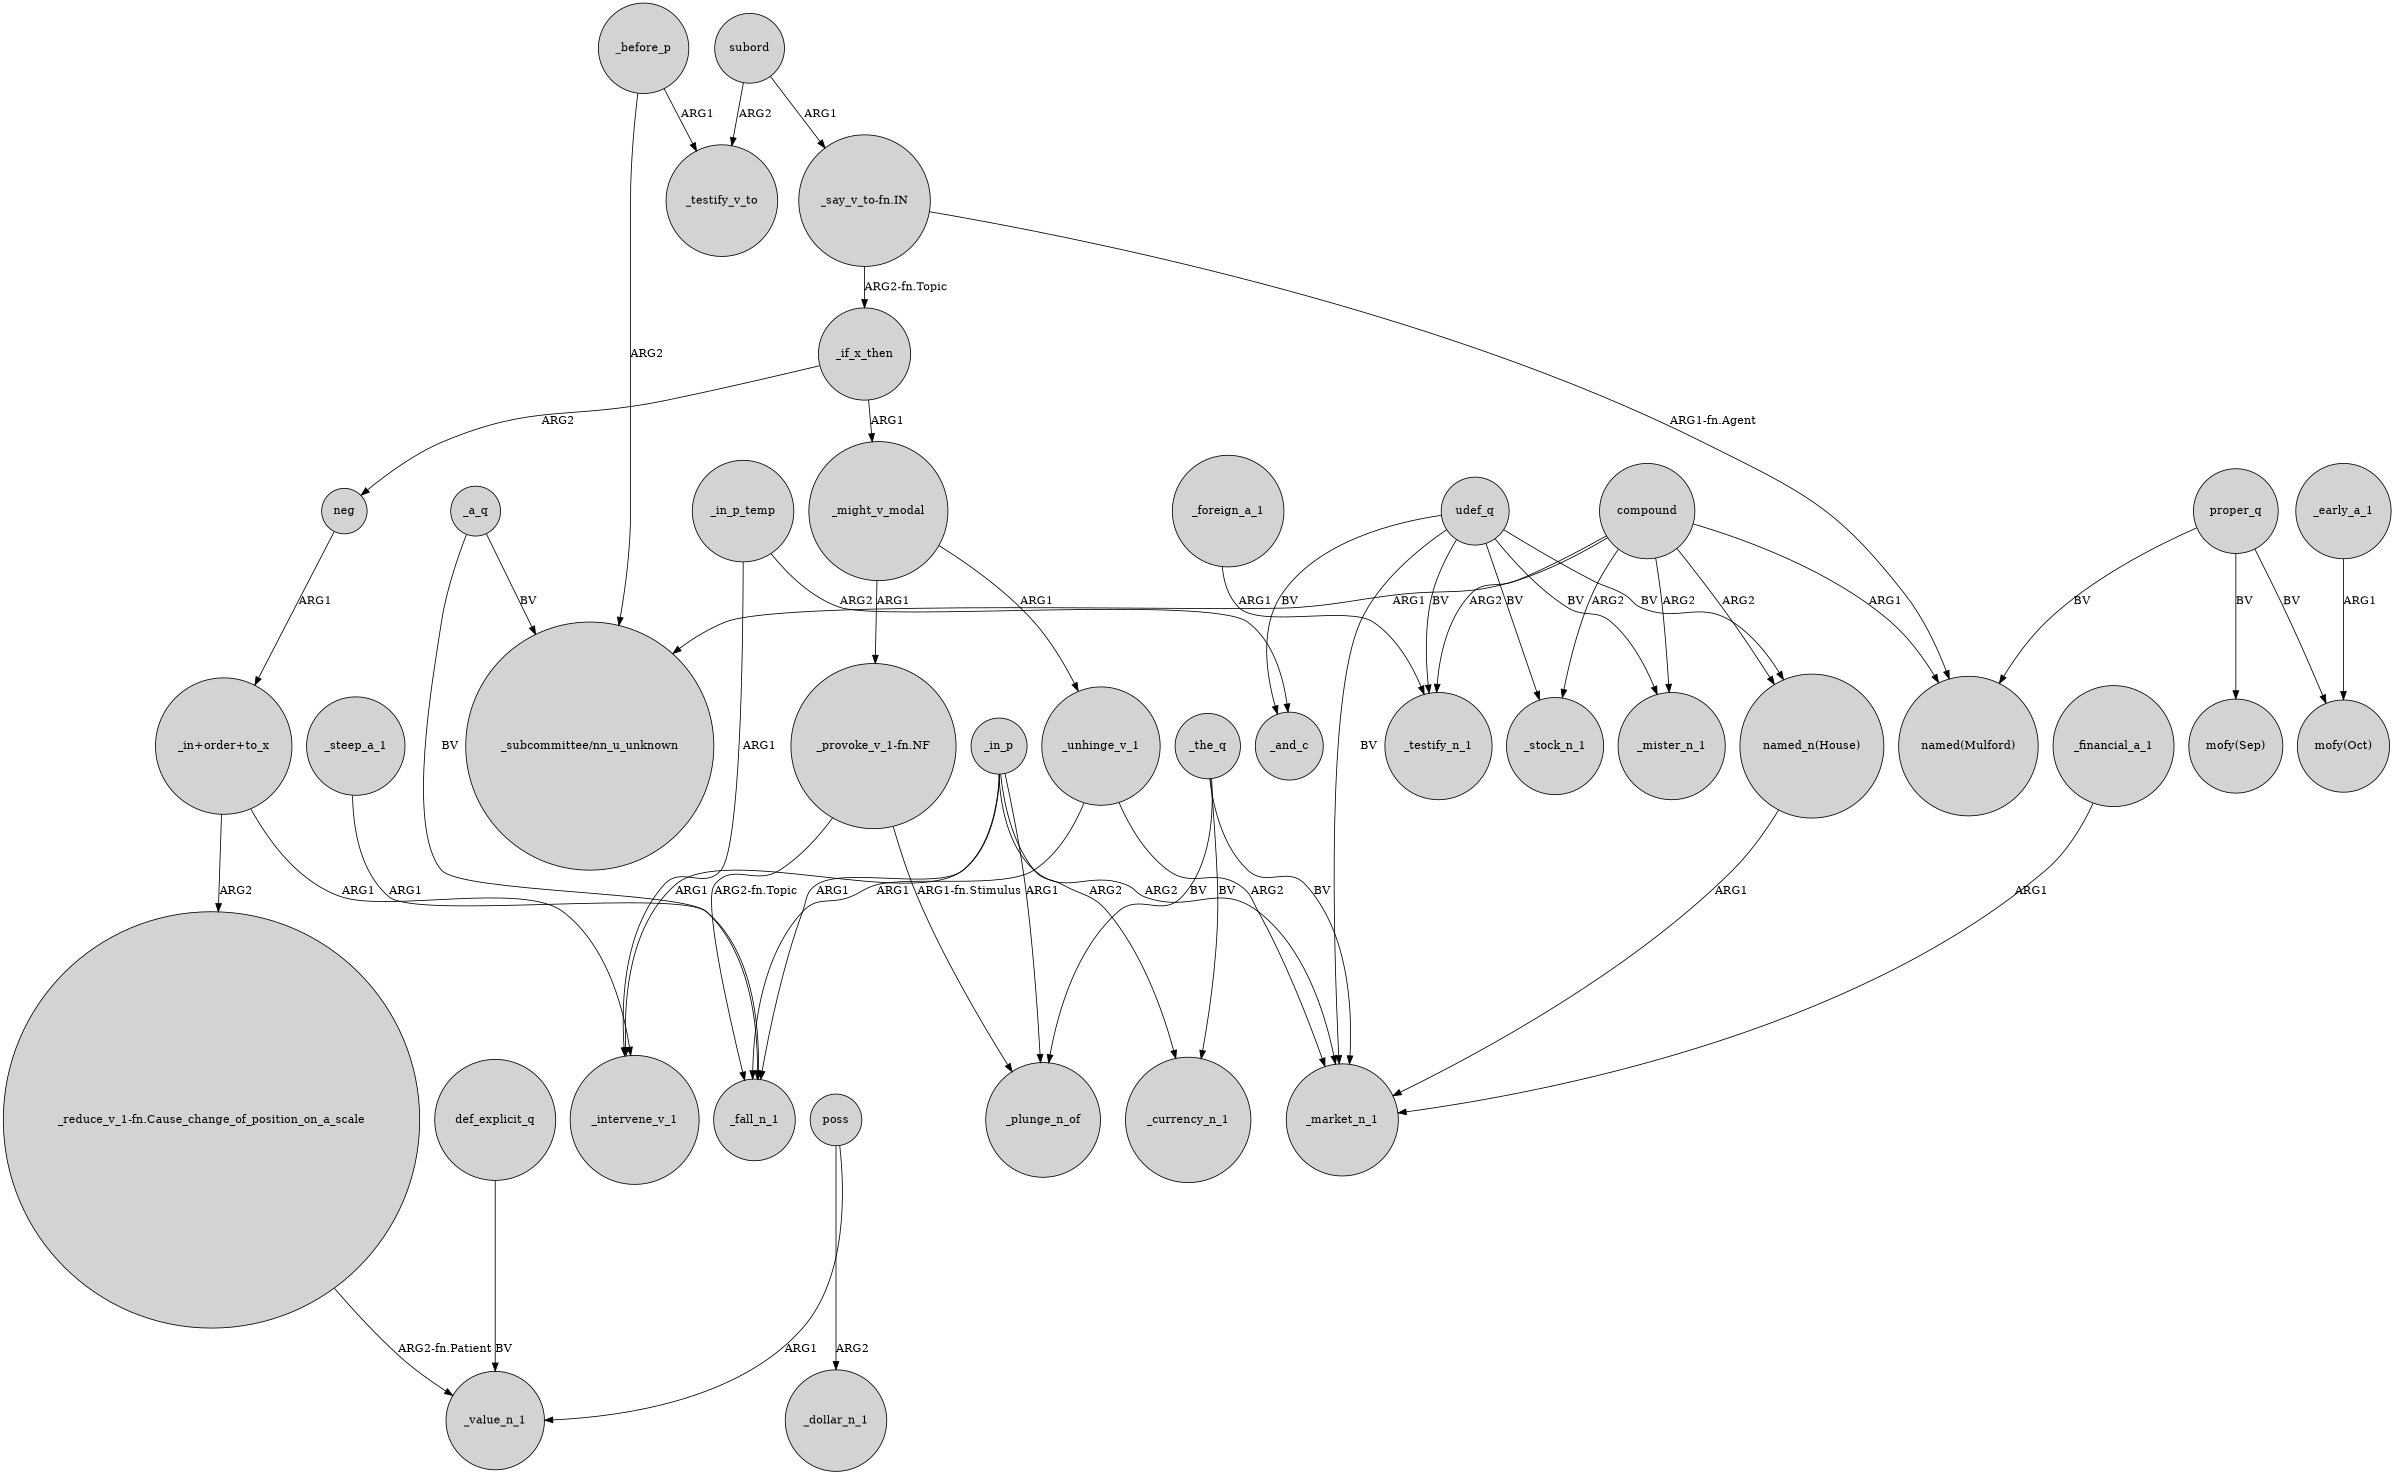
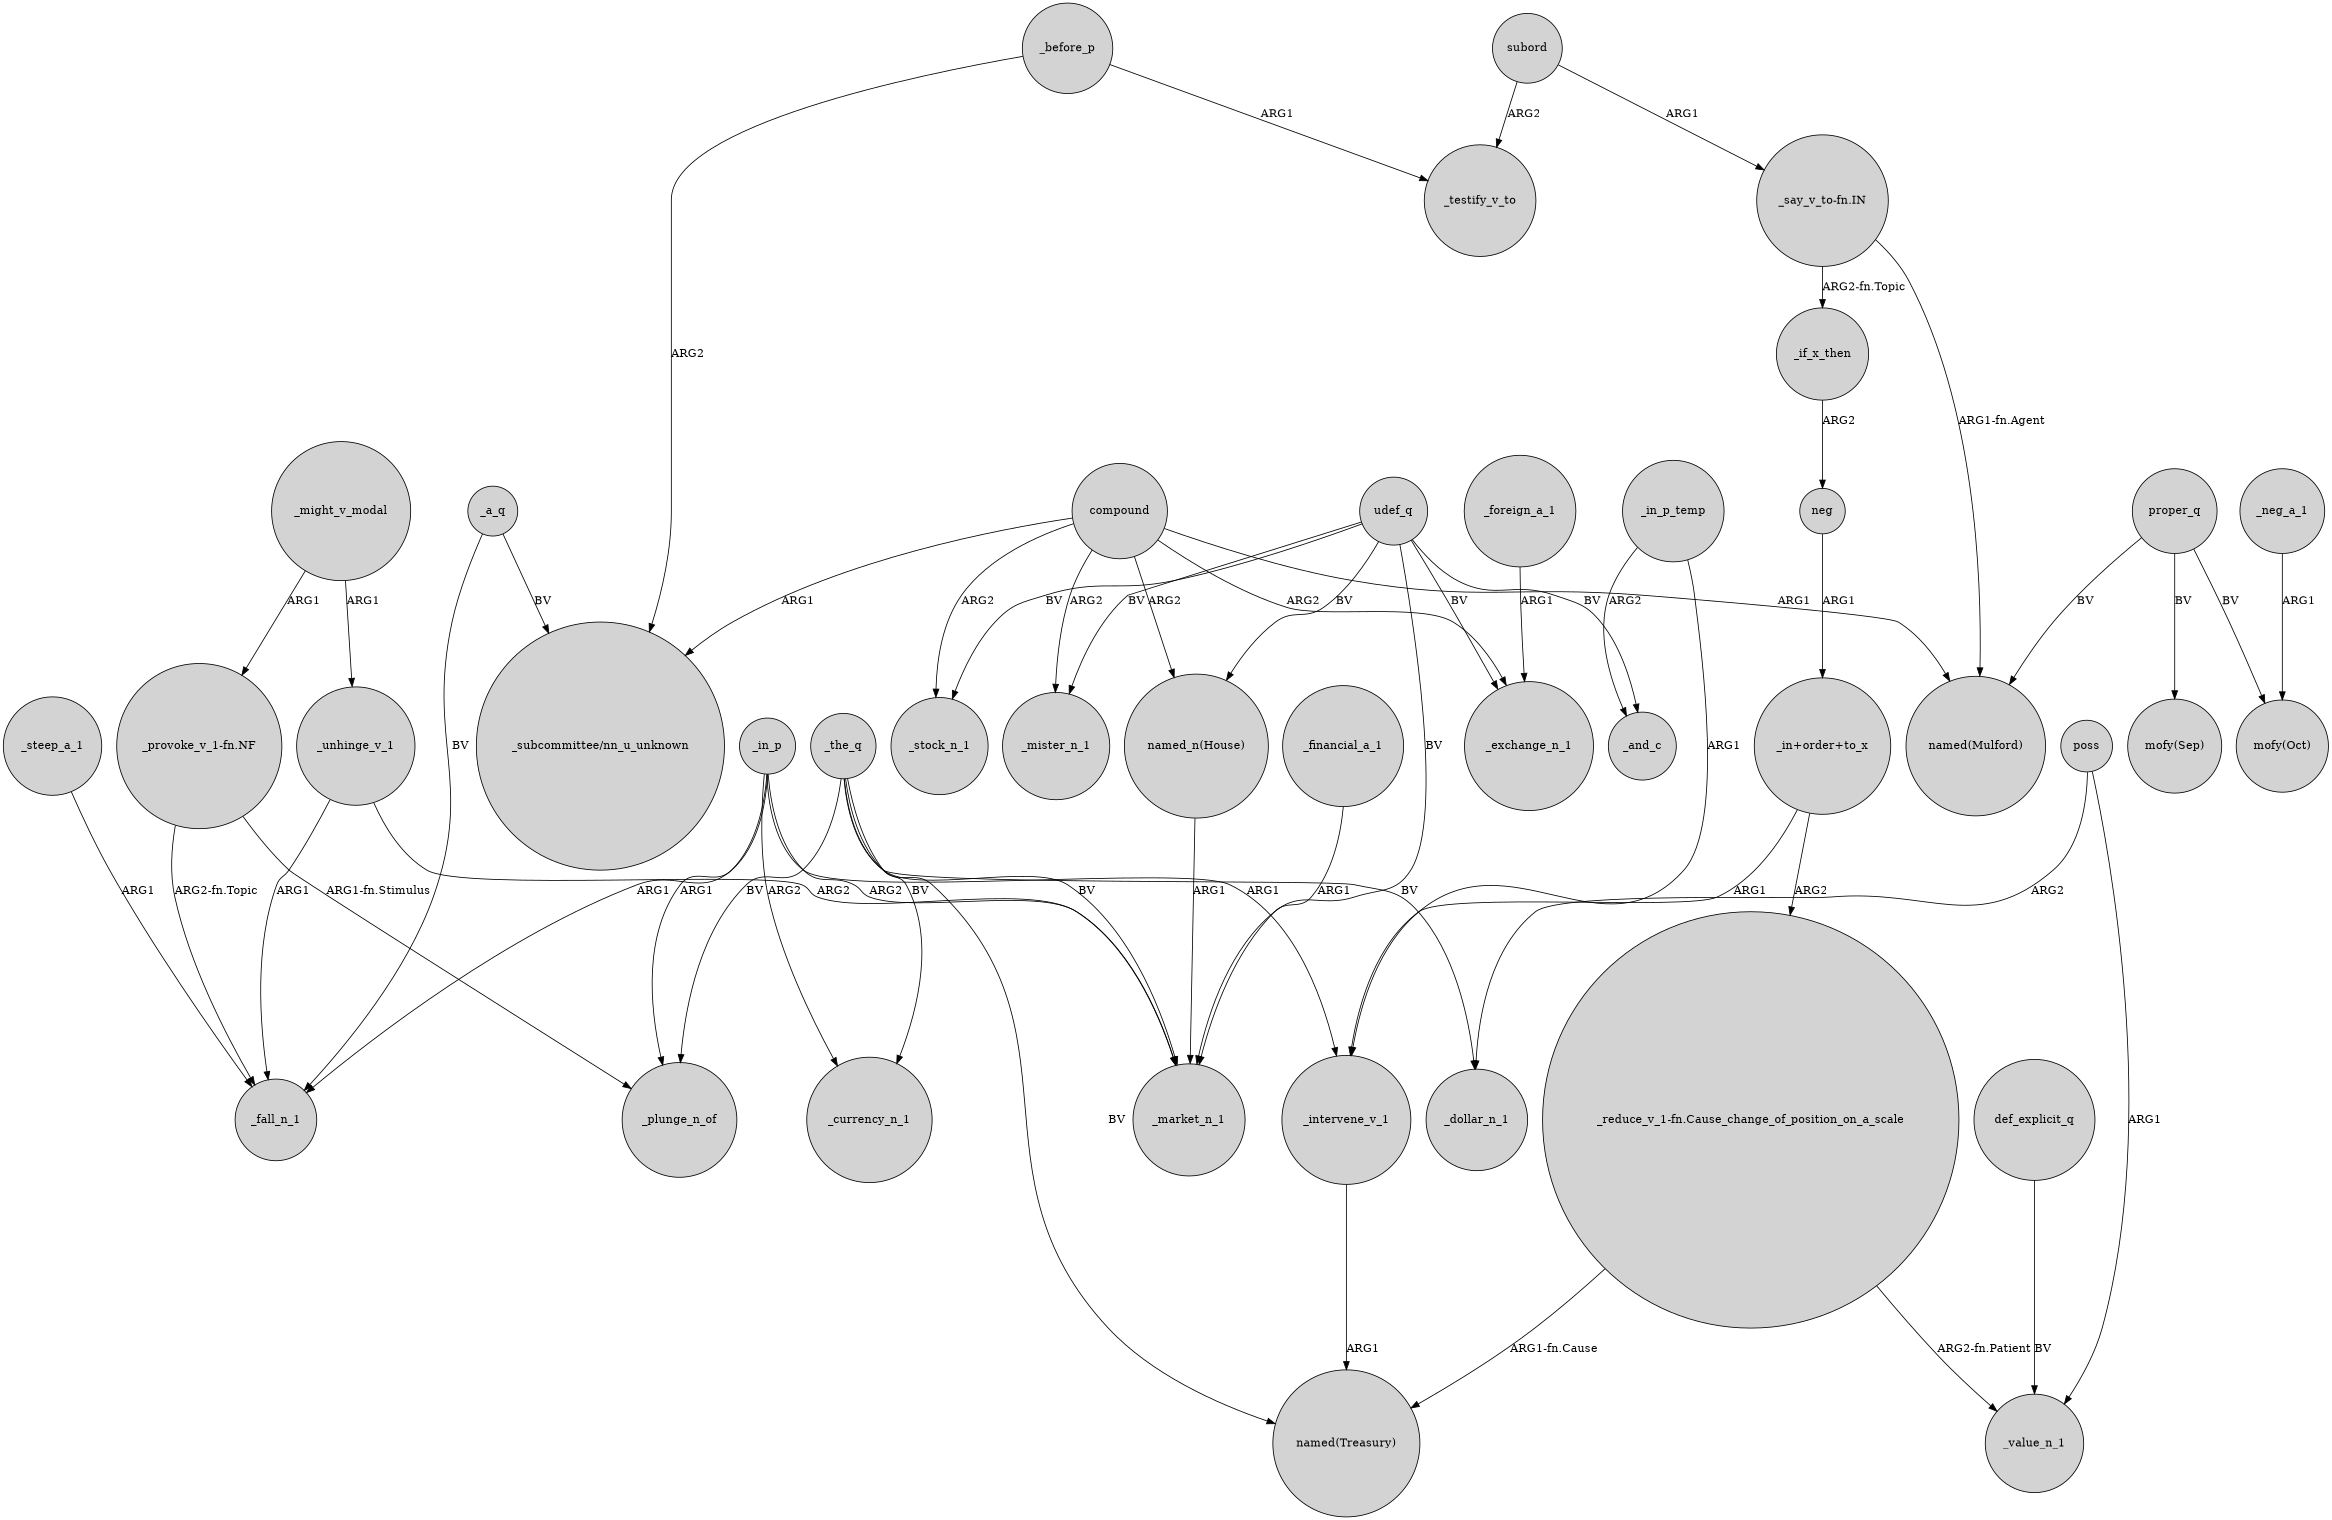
edge "_if_x_then" -> "_might_v_modal": removed, label "ARG1"
node "_early_a_1": label "_early_a_1" -> "_neg_a_1"
node "_testify_n_1": label "_testify_n_1" -> "_exchange_n_1"
edge "_the_q" -> "_dollar_n_1": added, label "BV"
node "named(Treasury)": added
